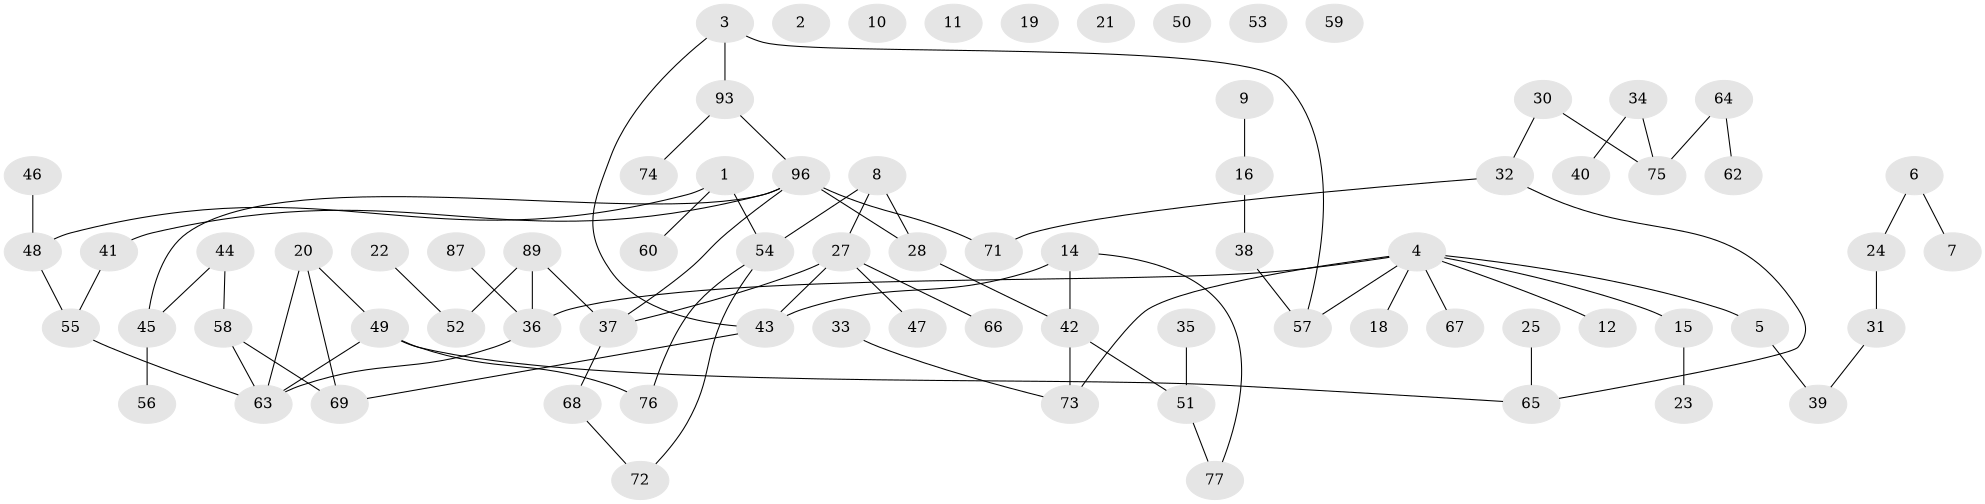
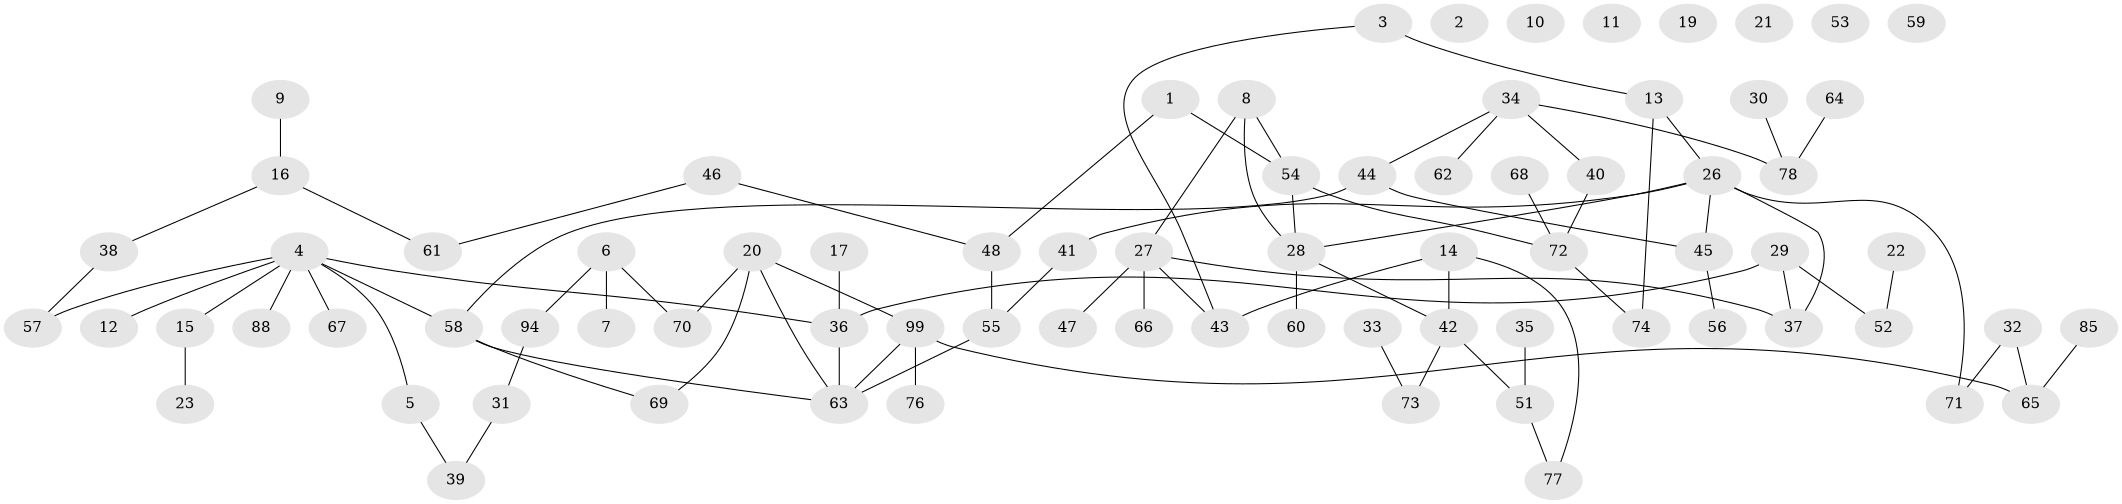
node "50": removed
edge "3" -- "57": removed
node "93": label "93" -> "13"
edge "64" -- "62": now "34" -- "62"
edge "34" -- "44": added
edge "30" -- "32": removed
node "96": label "96" -> "26"
node "75": label "75" -> "78"
edge "40" -- "72": added
edge "1" -- "60": now "28" -- "60"
node "61": added
node "87": label "87" -> "17"
node "89": label "89" -> "29"
node "24": label "24" -> "94"
edge "4" -- "73": now "4" -- "58"
edge "72" -- "74": added
edge "54" -- "76": now "54" -- "28"
node "49": label "49" -> "99"
node "70": added
node "18": label "18" -> "88"
node "25": label "25" -> "85"
edge "43" -- "69": removed
edge "37" -- "68": removed
